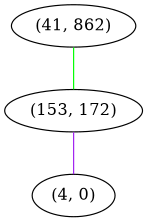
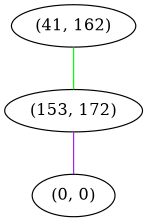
node "(41, 862)": label "(41, 862)" -> "(41, 162)"
node "(4, 0)": label "(4, 0)" -> "(0, 0)"
